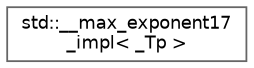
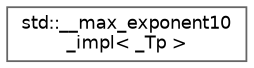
node "std::__max_exponent17 _impl< _Tp >": label "std::__max_exponent17 _impl< _Tp >" -> "std::__max_exponent10 _impl< _Tp >"
